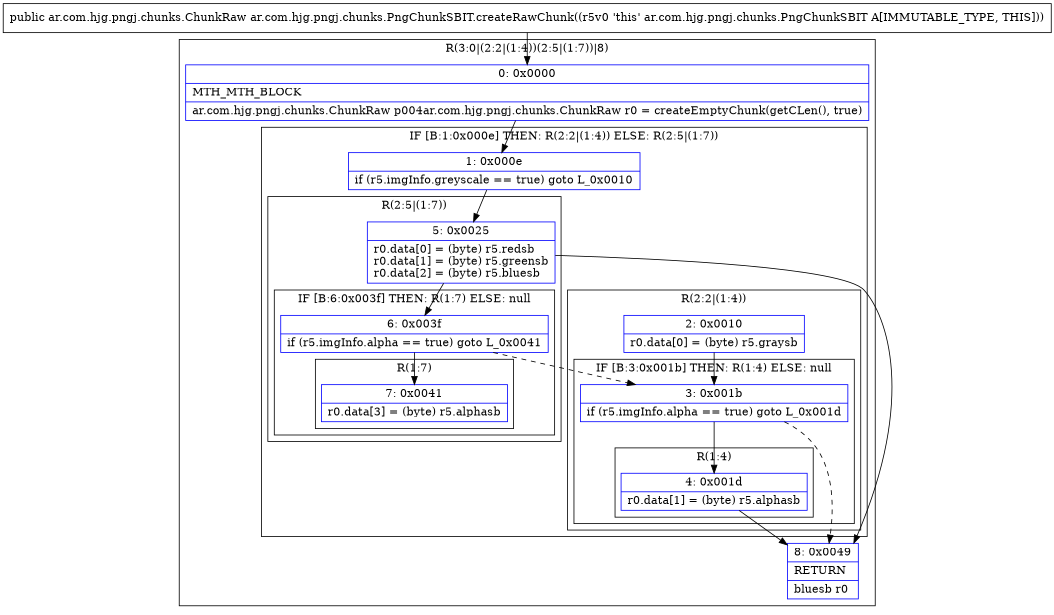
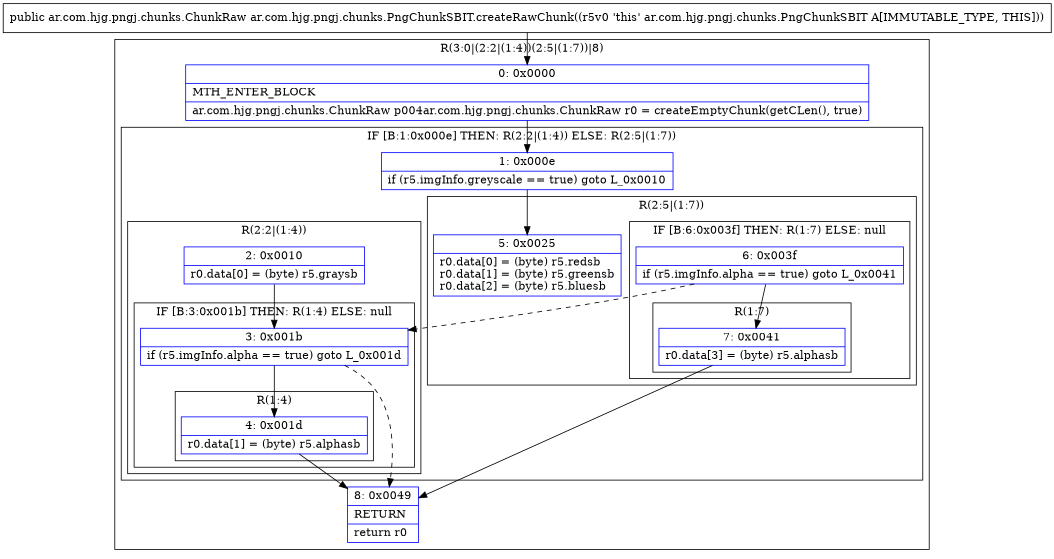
node "0: 0x0000": text "MTH_MTH_BLOCK" -> "MTH_ENTER_BLOCK"
edge "5: 0x0025" -> "8: 0x0049": now "7: 0x0041" -> "8: 0x0049"
edge "5: 0x0025" -> "6: 0x003f": removed
node "8: 0x0049": text "bluesb r0" -> "return r0"
